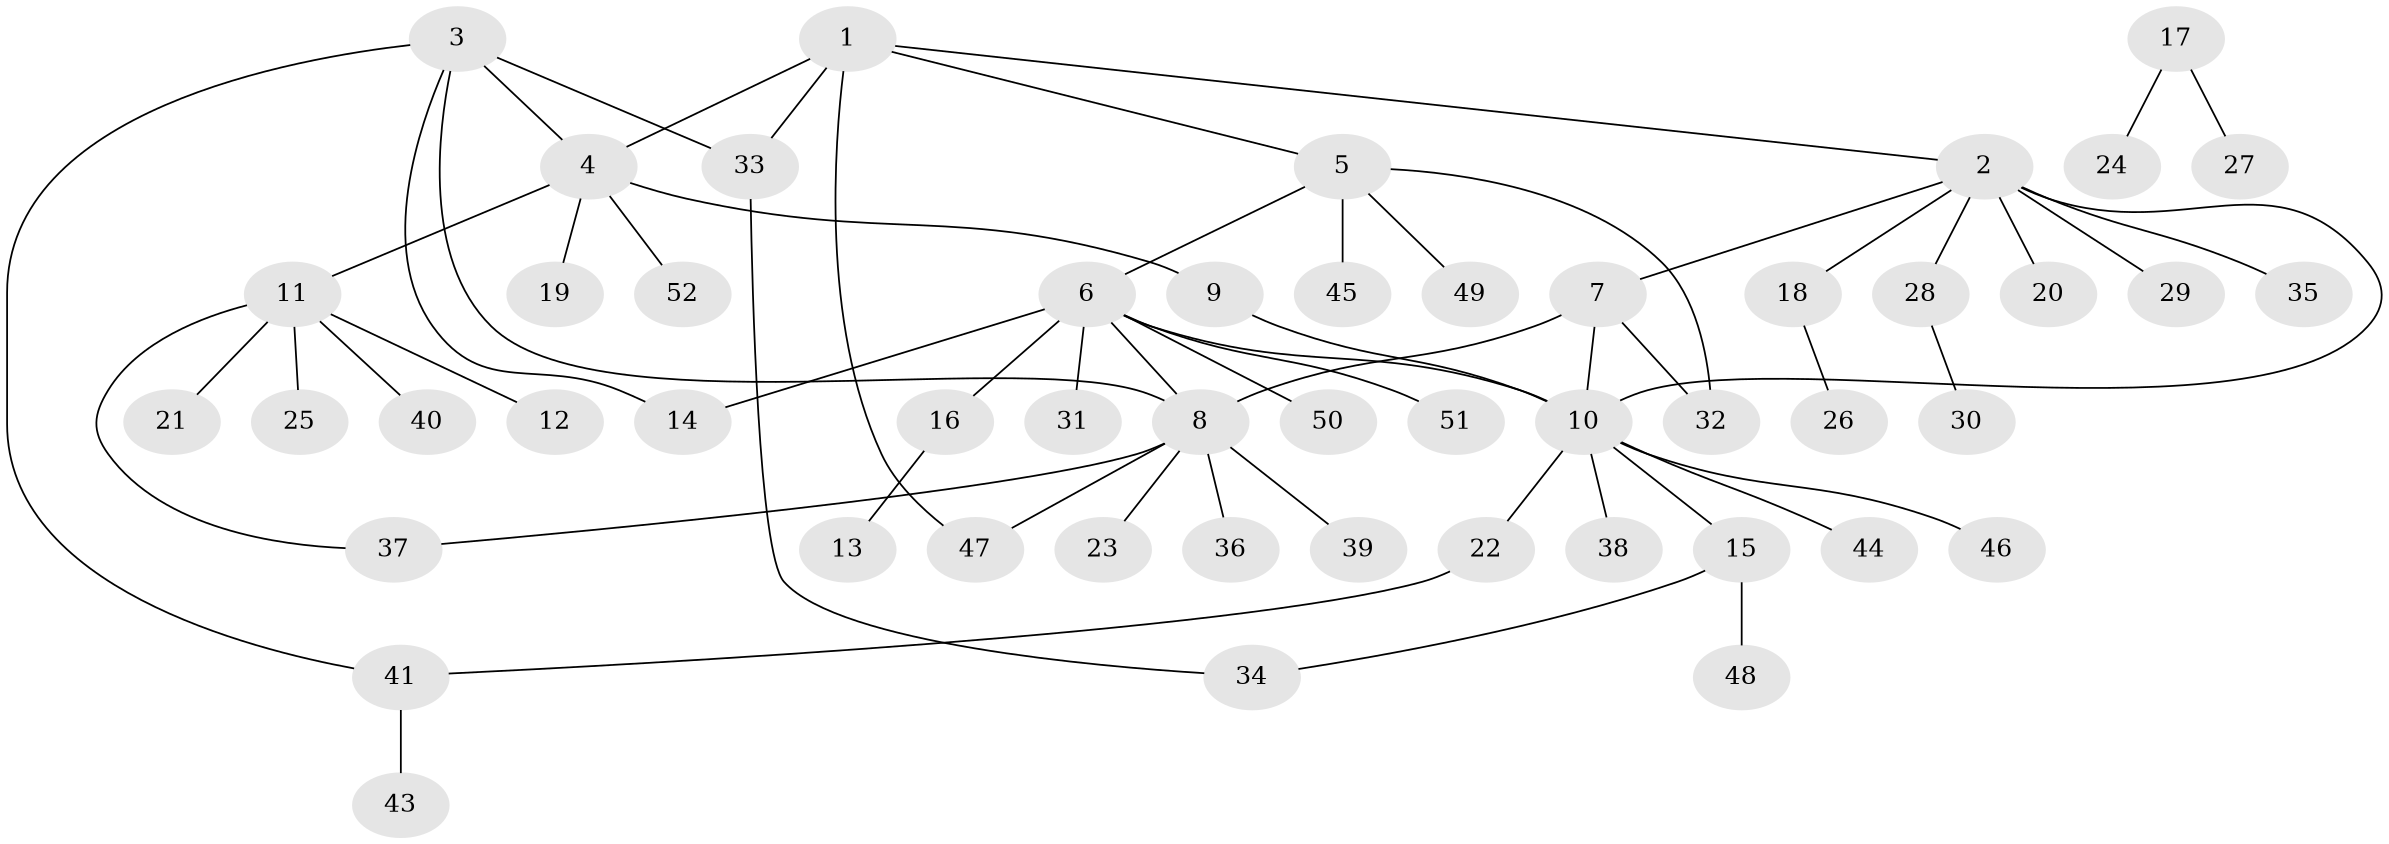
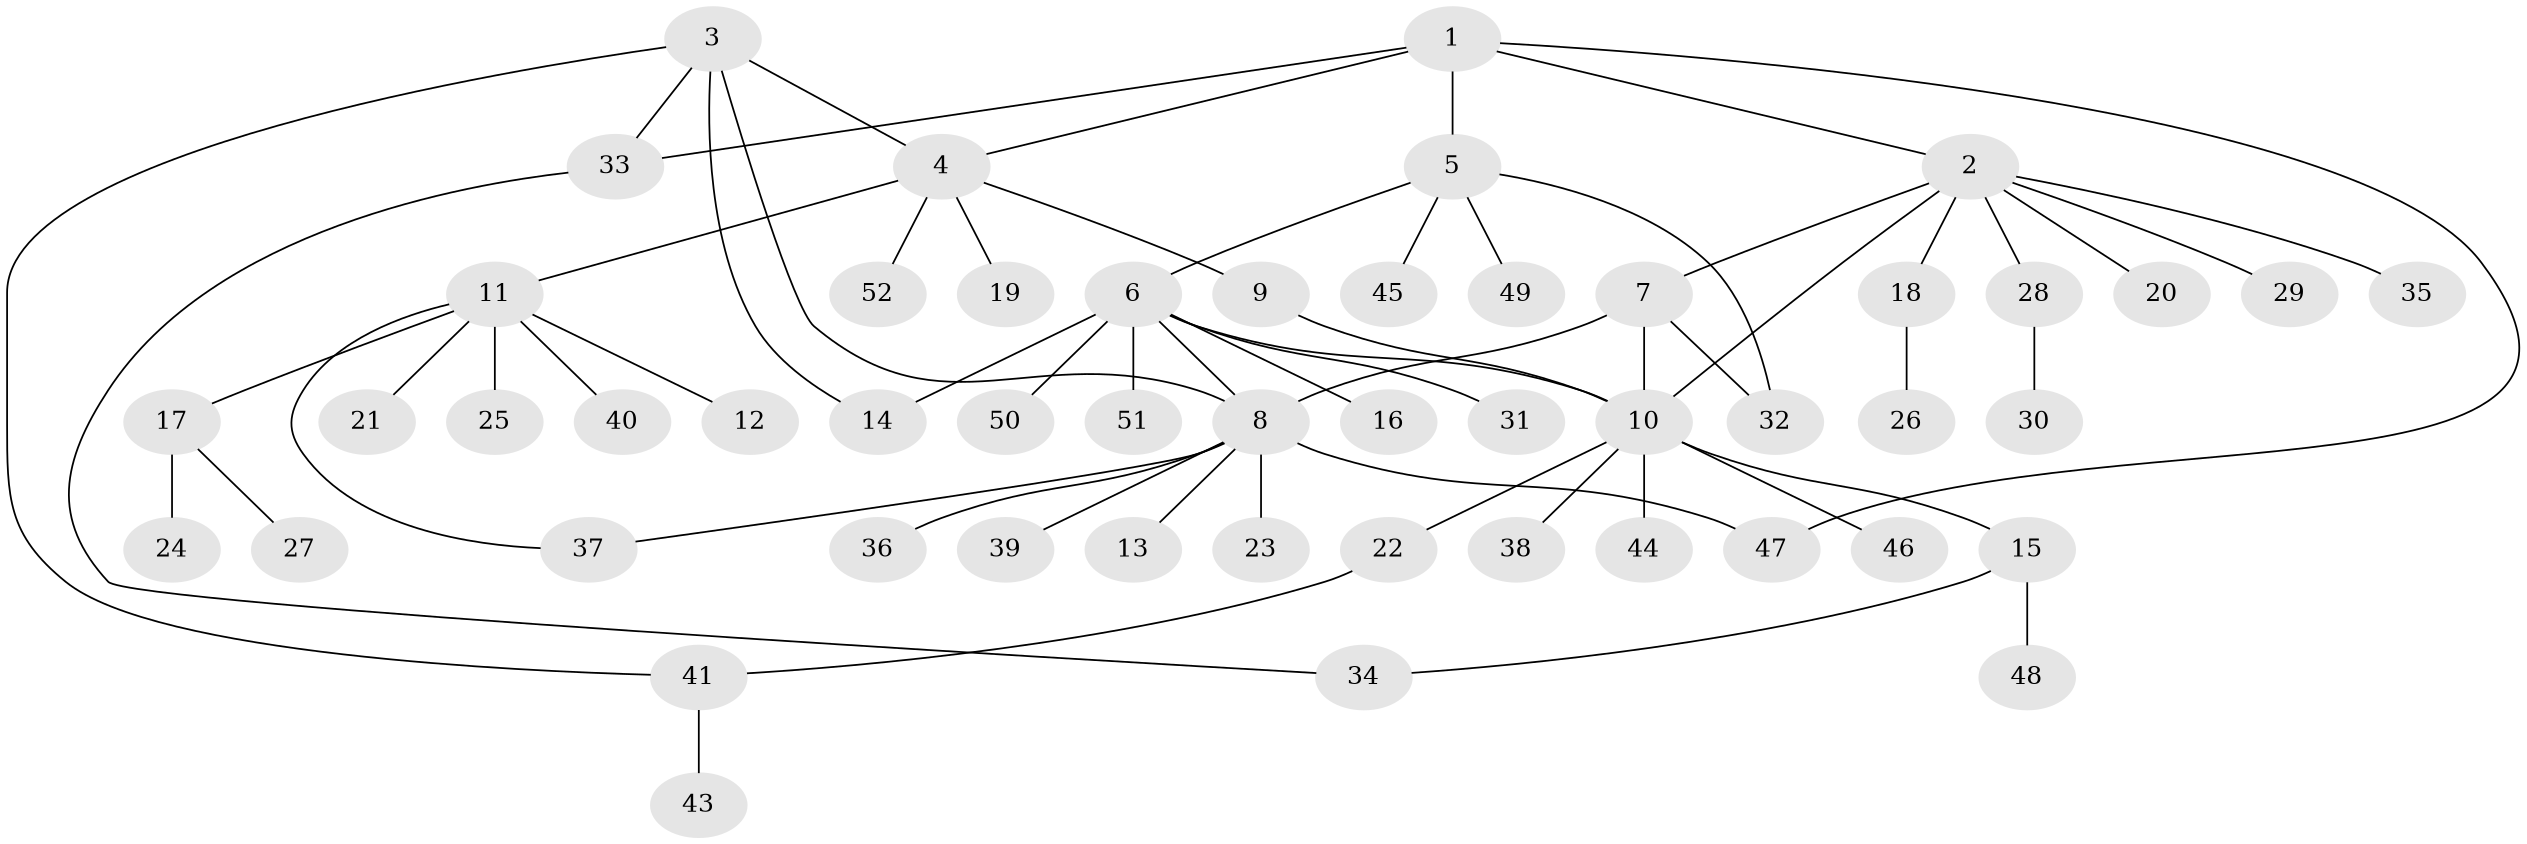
edge "11" -- "17": added
edge "16" -- "13": now "8" -- "13"
